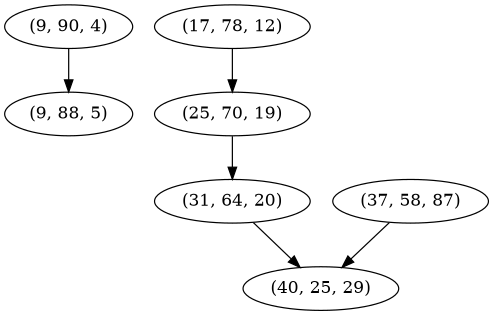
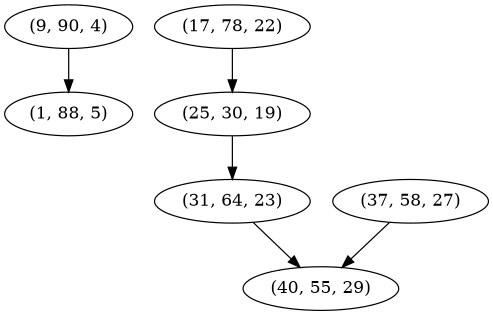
node "(17, 78, 12)": label "(17, 78, 12)" -> "(17, 78, 22)"
node "(9, 88, 5)": label "(9, 88, 5)" -> "(1, 88, 5)"
node "(25, 70, 19)": label "(25, 70, 19)" -> "(25, 30, 19)"
node "(31, 64, 20)": label "(31, 64, 20)" -> "(31, 64, 23)"
node "(37, 58, 87)": label "(37, 58, 87)" -> "(37, 58, 27)"
node "(40, 25, 29)": label "(40, 25, 29)" -> "(40, 55, 29)"
